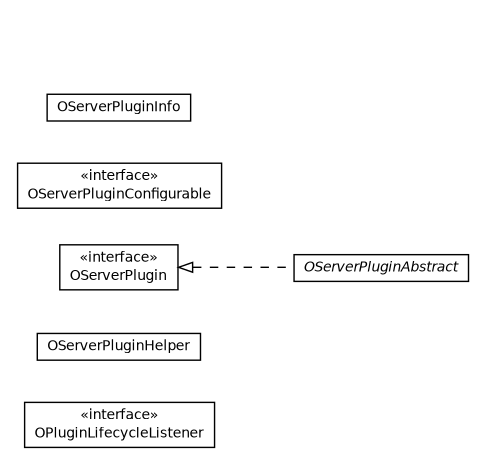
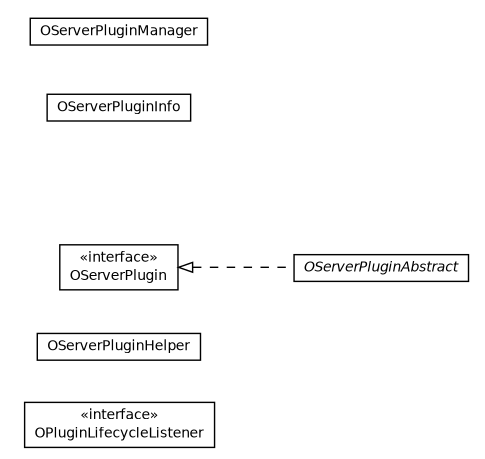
node "OServerPluginManager": added
node "OServerPluginConfigurable": removed
